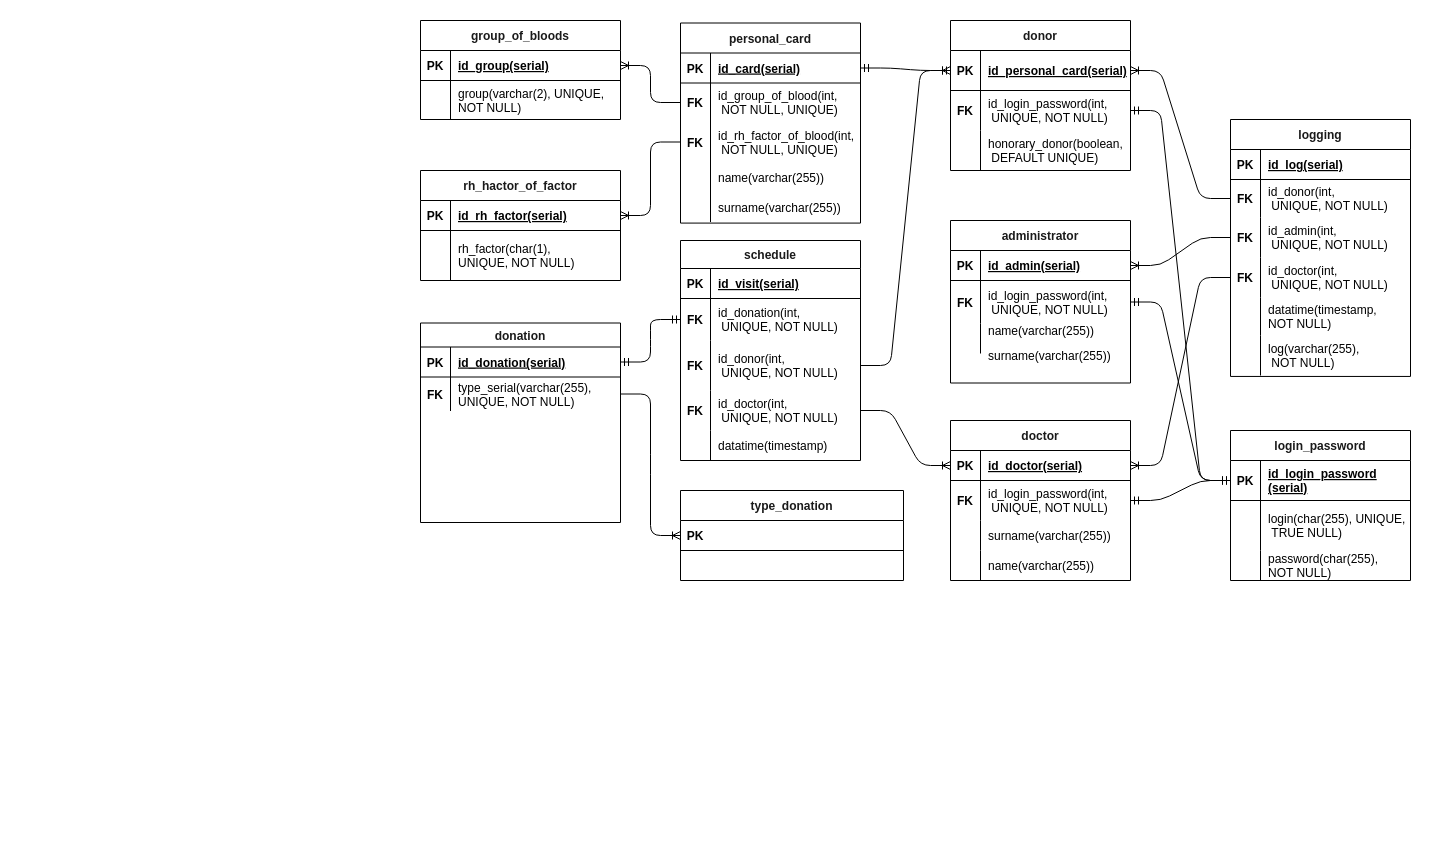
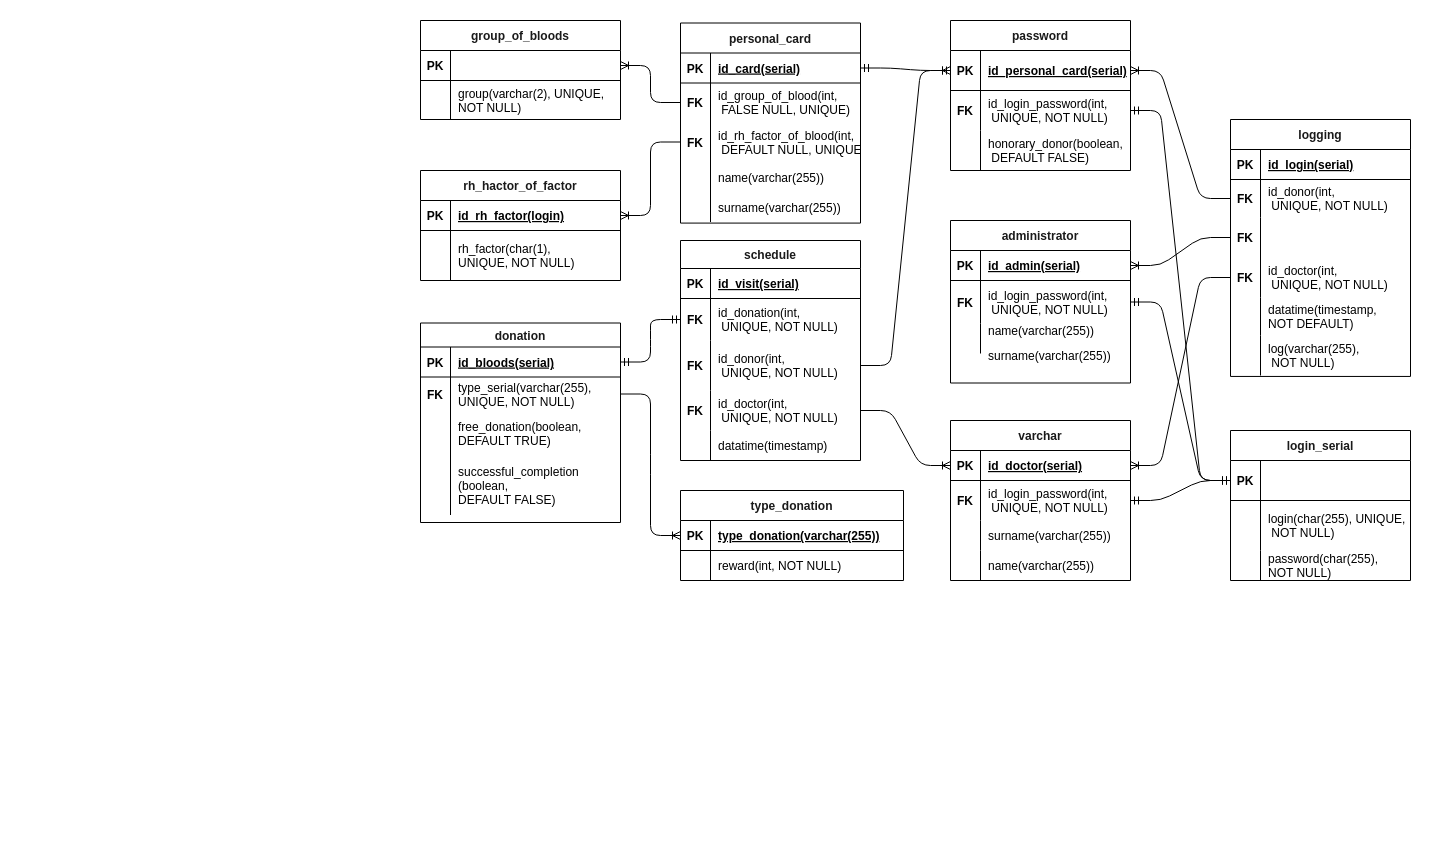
node "donor": label "donor" -> "password"
node "id_group(serial)": removed
node "id_group_of_blood(int, NOT NULL, UNIQUE)": label "id_group_of_blood(int, NOT NULL, UNIQUE)" -> "id_group_of_blood(int, FALSE NULL, UNIQUE)"
node "id_rh_factor_of_blood(int, NOT NULL, UNIQUE)": label "id_rh_factor_of_blood(int, NOT NULL, UNIQUE)" -> "id_rh_factor_of_blood(int, DEFAULT NULL, UNIQUE)"
node "honorary_donor(boolean, DEFAULT UNIQUE)": label "honorary_donor(boolean, DEFAULT UNIQUE)" -> "honorary_donor(boolean, DEFAULT FALSE)"
node "id_log(serial)": label "id_log(serial)" -> "id_login(serial)"
node "id_rh_factor(serial)": label "id_rh_factor(serial)" -> "id_rh_factor(login)"
node "id_admin(int, UNIQUE, NOT NULL)": removed
node "datatime(timestamp, NOT NULL)": label "datatime(timestamp, NOT NULL)" -> "datatime(timestamp, NOT DEFAULT)"
node "id_donation(serial)": label "id_donation(serial)" -> "id_bloods(serial)"
node "free_donation(boolean, DEFAULT TRUE)": added
node "doctor": label "doctor" -> "varchar"
node "login_password": label "login_password" -> "login_serial"
node "id_login_password (serial)": removed
node "successful_completion (boolean, DEFAULT FALSE)": added
node "login(char(255), UNIQUE, TRUE NULL)": label "login(char(255), UNIQUE, TRUE NULL)" -> "login(char(255), UNIQUE, NOT NULL)"
node "type_donation(varchar(255))": added
node "reward(int, NOT NULL)": added
